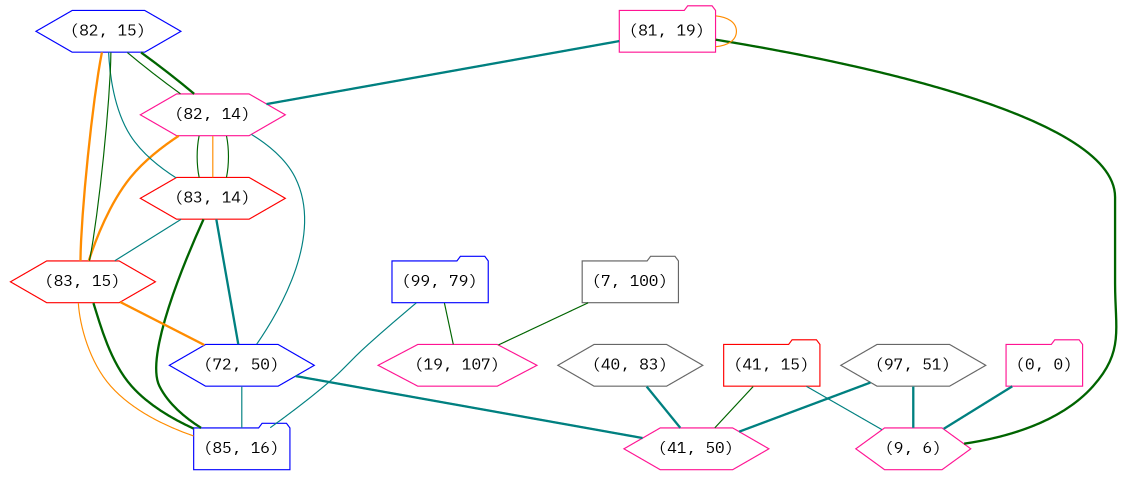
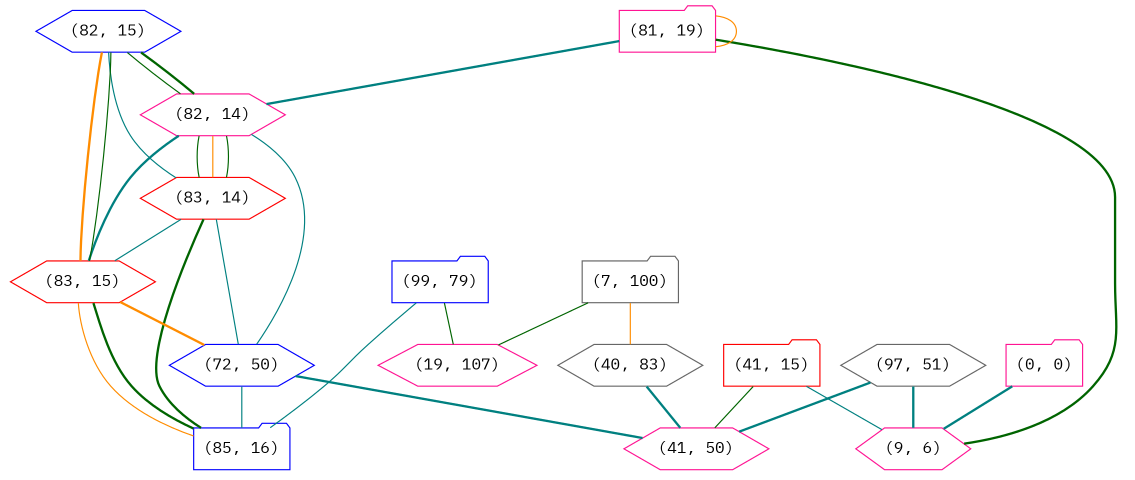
edge "(82, 14)" -- "(83, 15)": color darkorange -> teal
edge "(83, 14)" -- "(72, 50)": style bold -> solid
edge "(7, 100)" -- "(40, 83)": added
